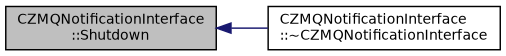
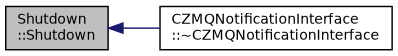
node "CZMQNotificationInterface ::Shutdown": label "CZMQNotificationInterface ::Shutdown" -> "Shutdown ::Shutdown"
